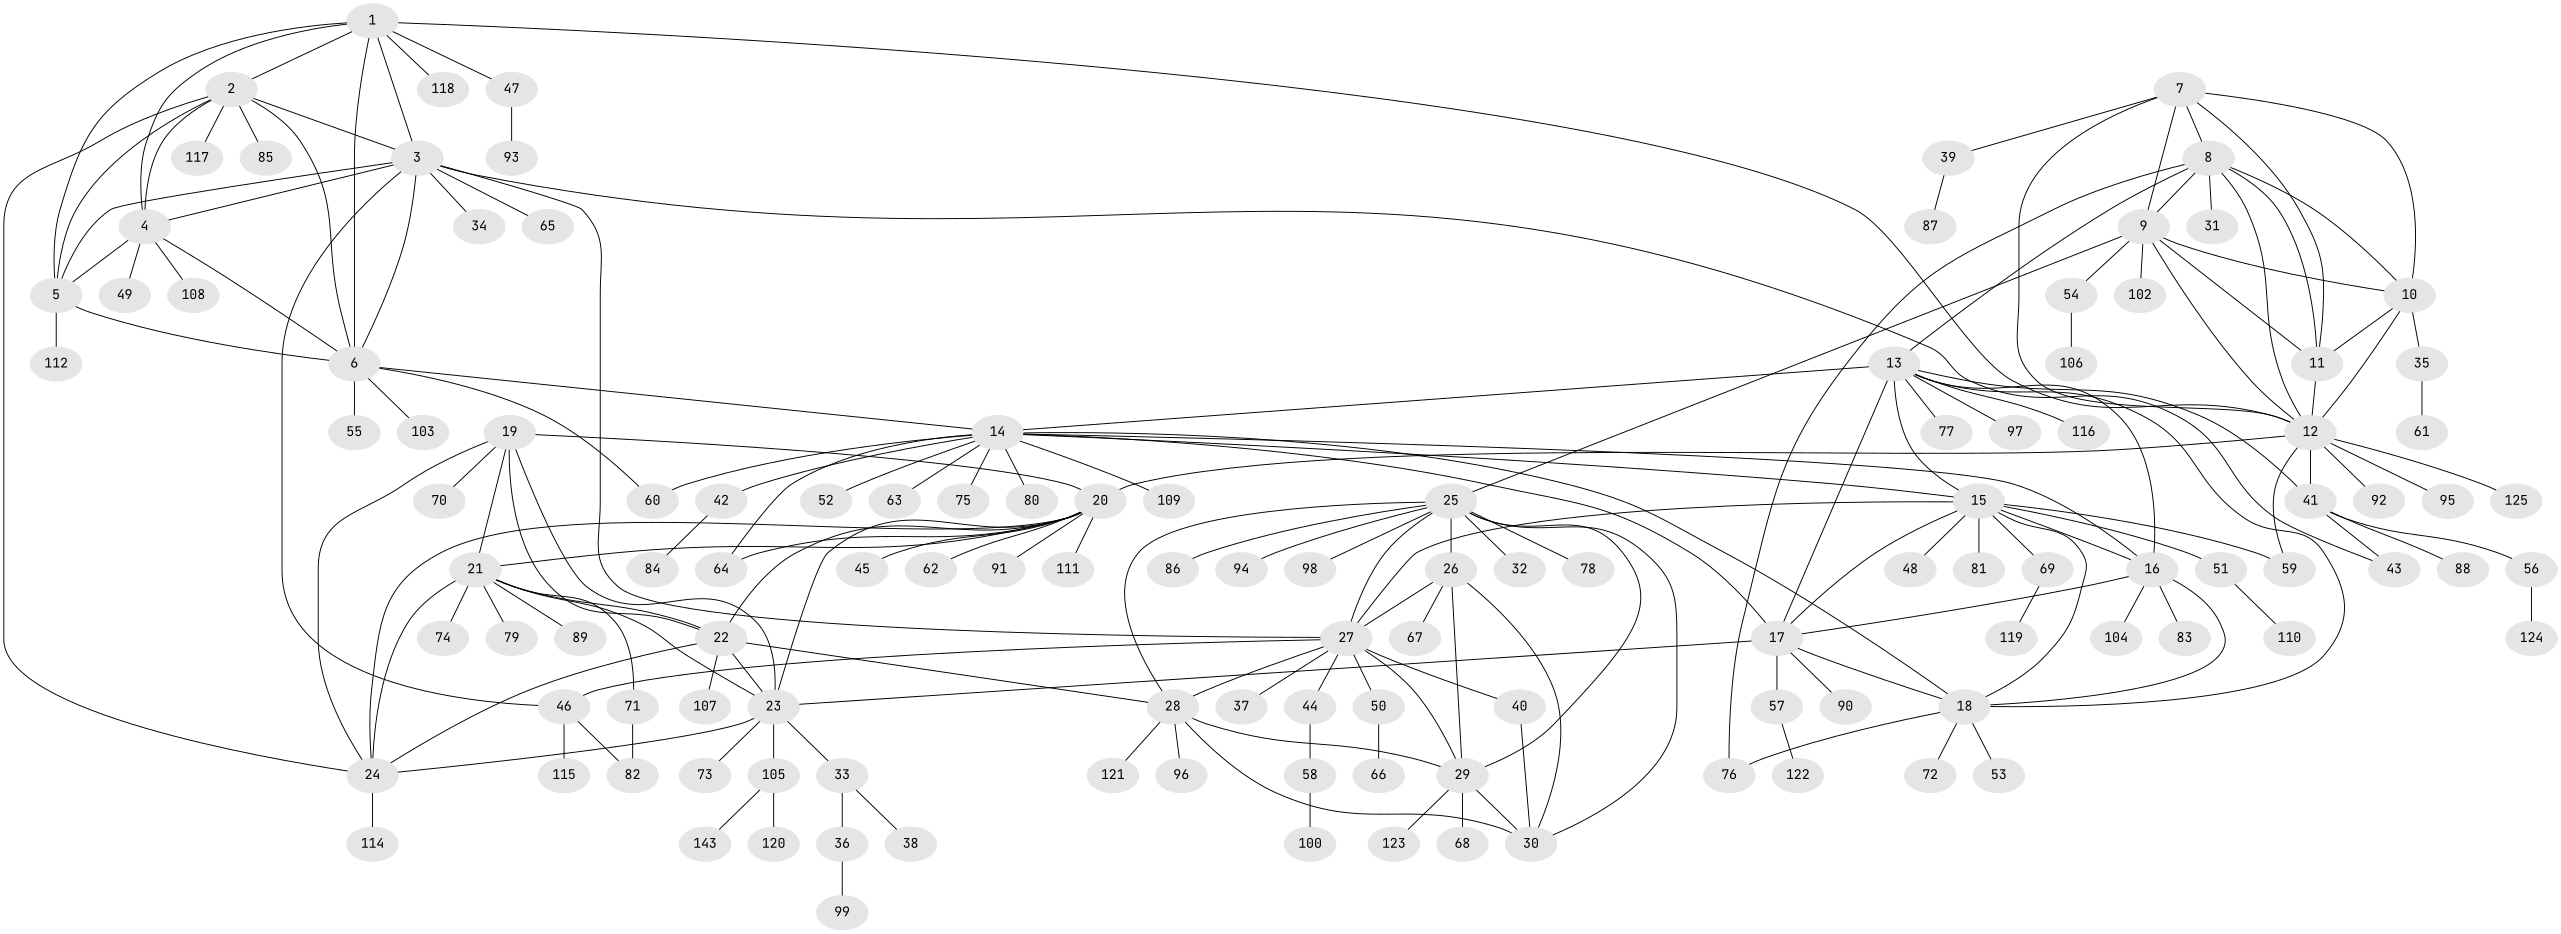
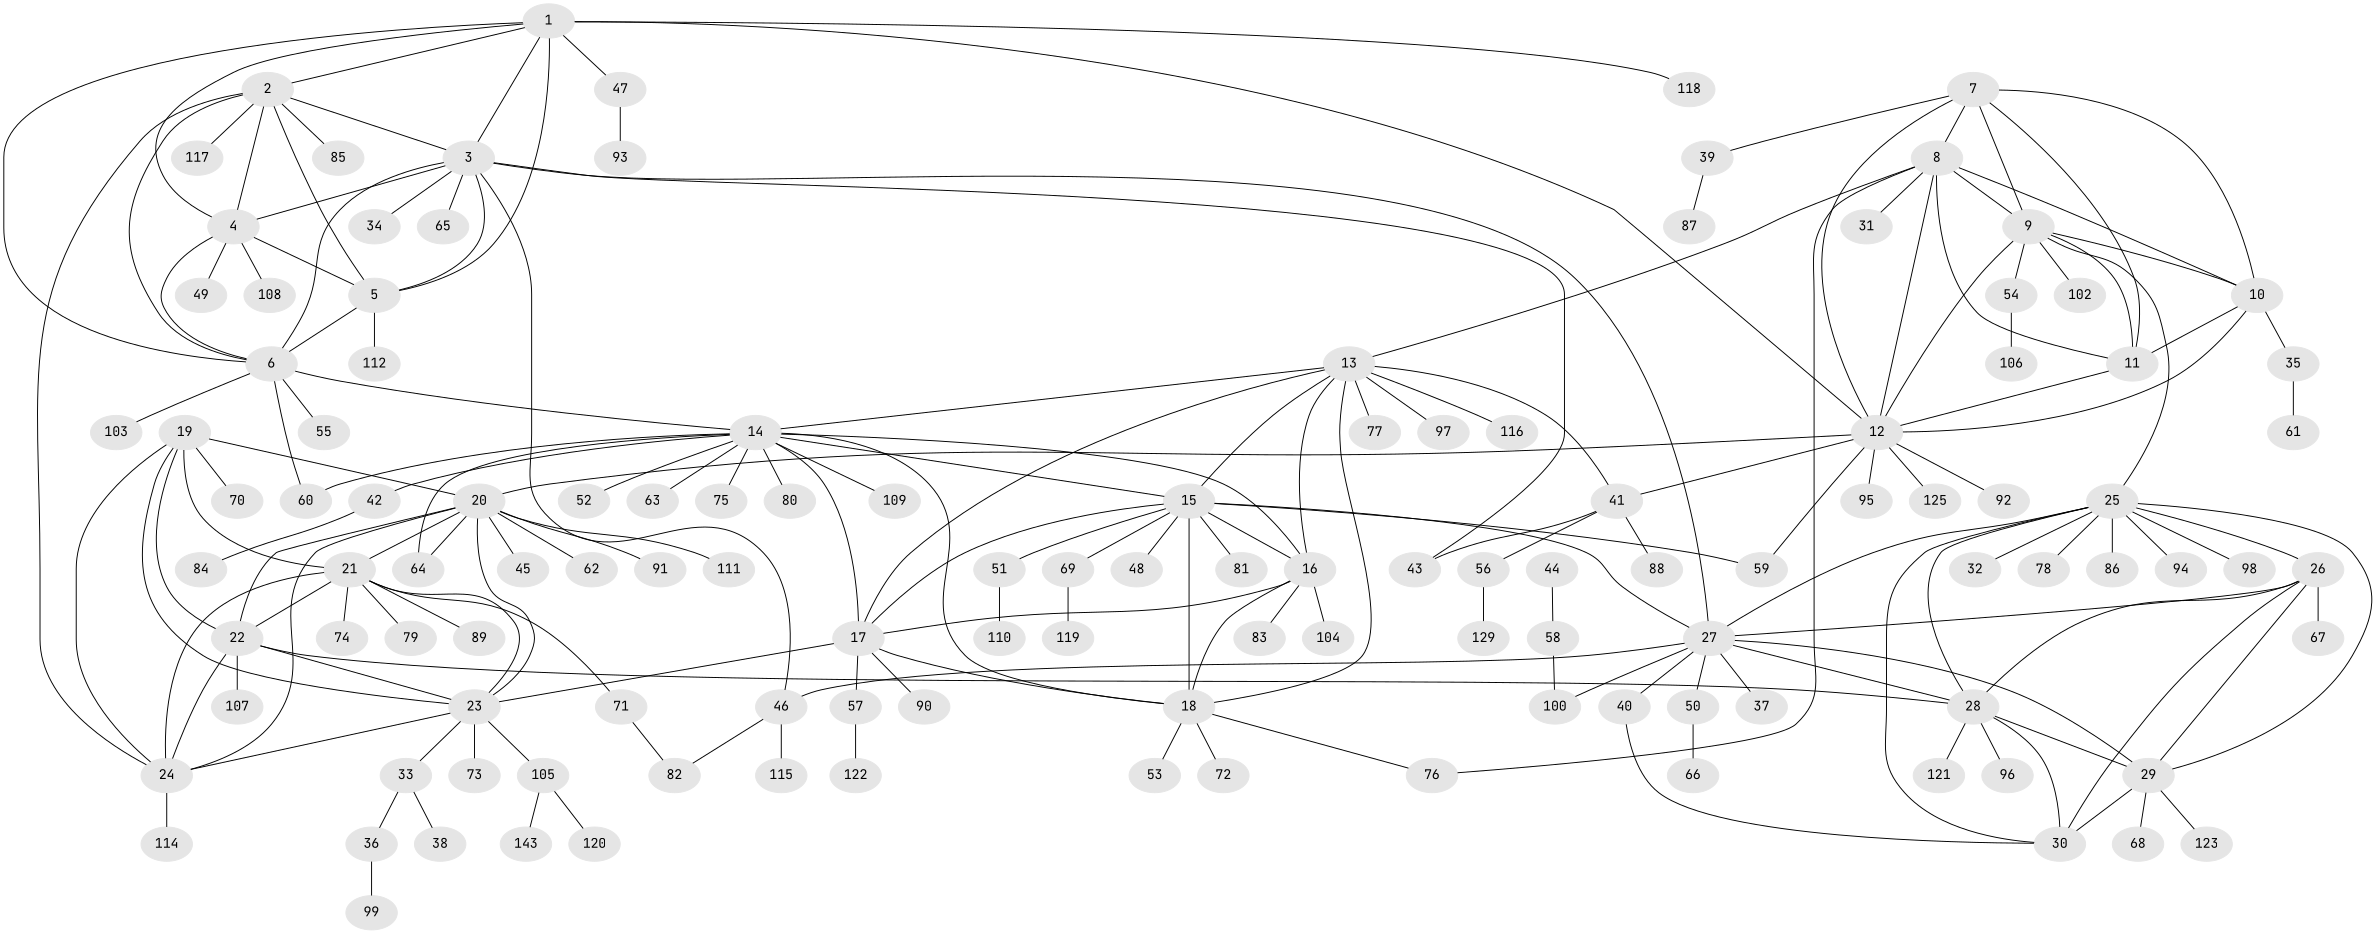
edge "26" -- "28": added
node "124": label "124" -> "129"
edge "27" -- "44": now "27" -- "100"
